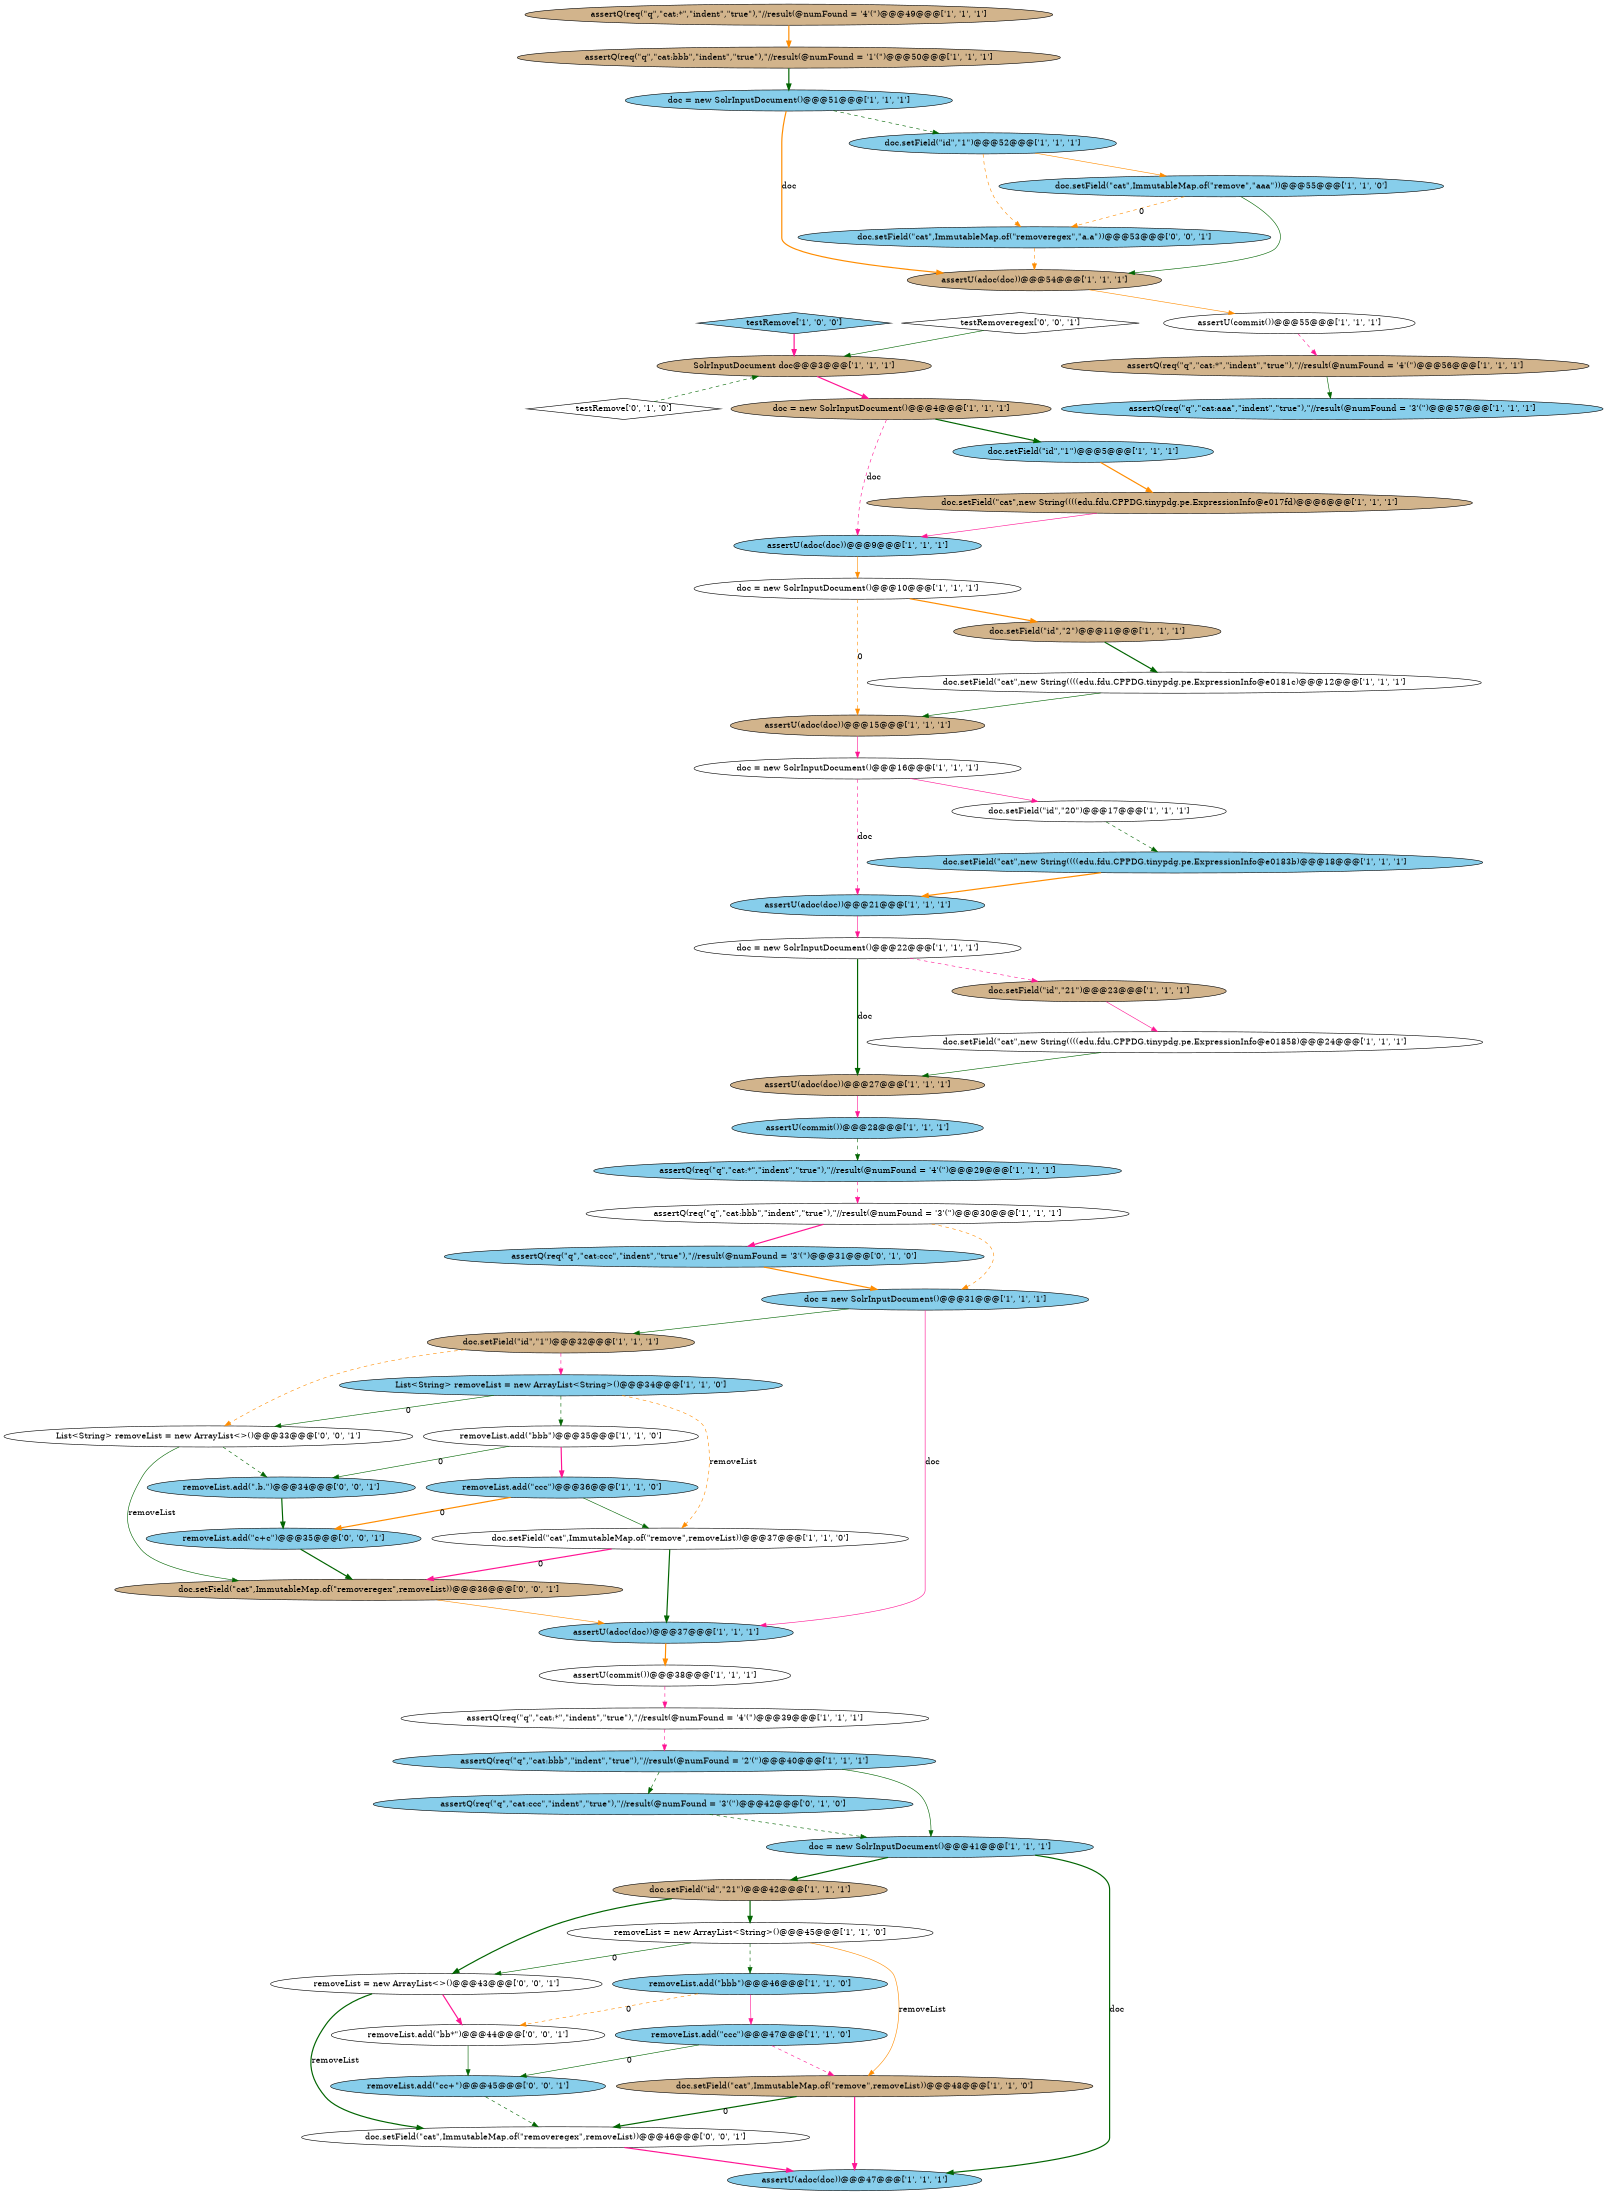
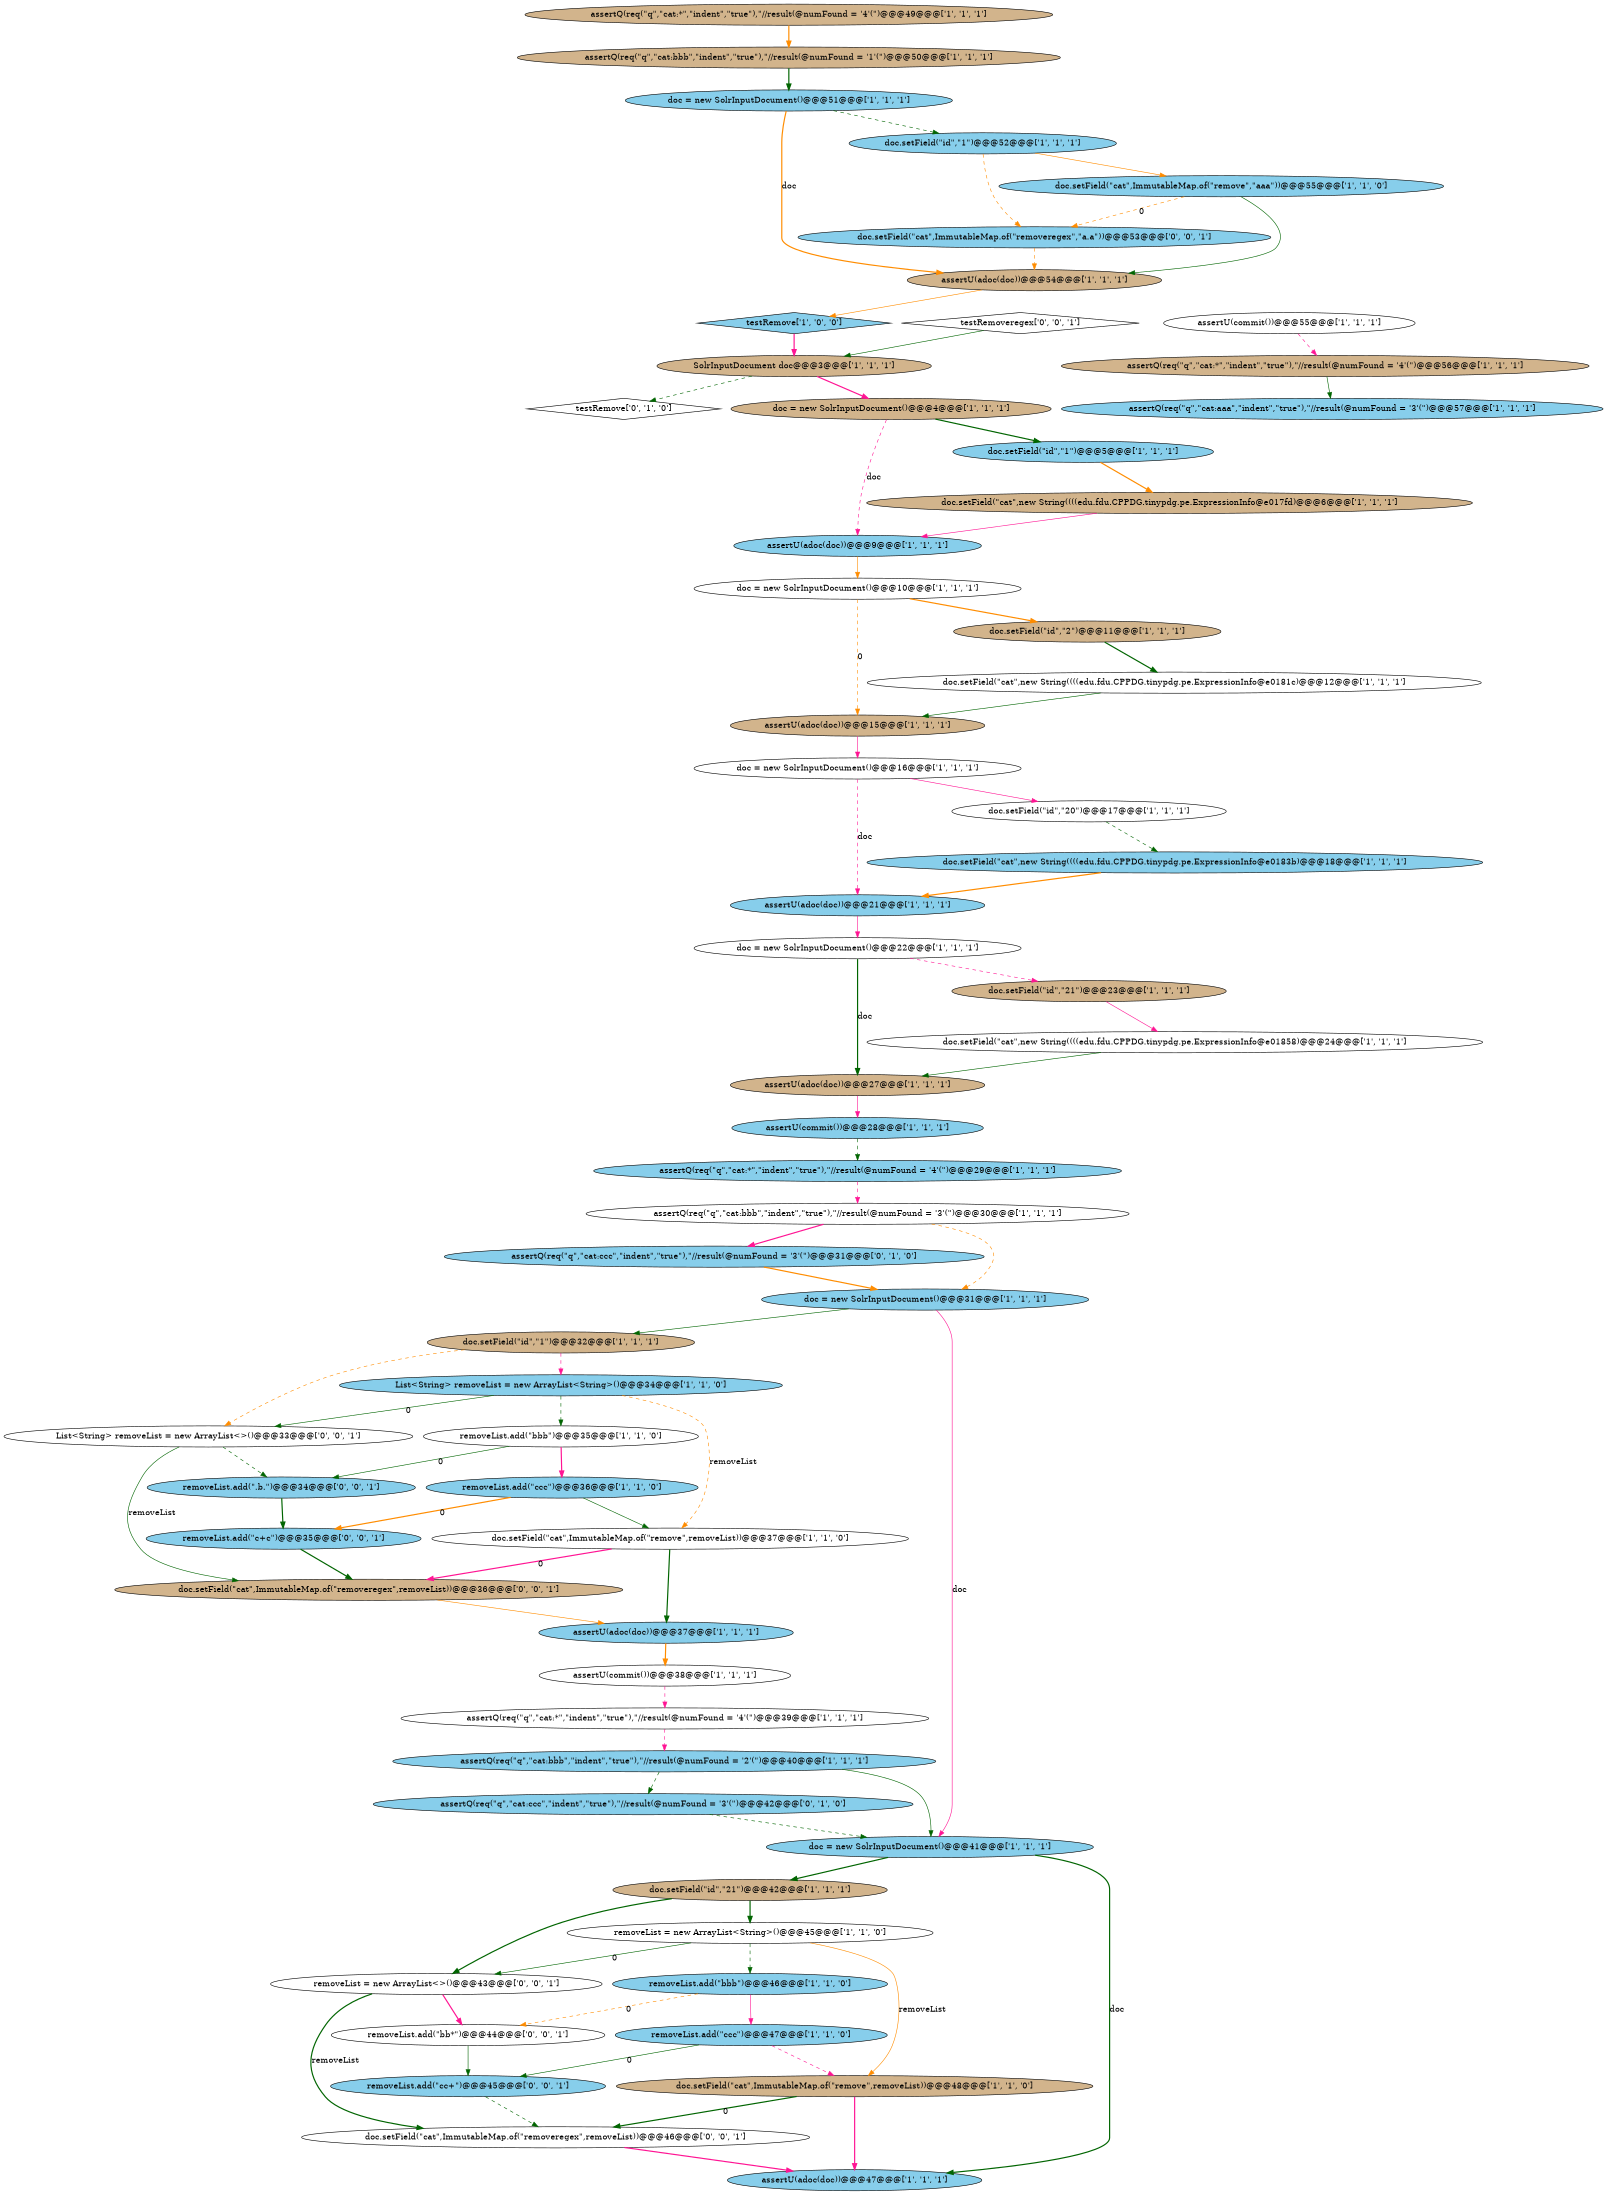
edge "assertU(adoc(doc))@@@54@@@['1', '1', '1']" -> "assertU(commit())@@@55@@@['1', '1', '1']": now "assertU(adoc(doc))@@@54@@@['1', '1', '1']" -> "testRemove['1', '0', '0']"
edge "testRemove['0', '1', '0']" -> "SolrInputDocument doc@@@3@@@['1', '1', '1']": reversed
edge "doc = new SolrInputDocument()@@@31@@@['1', '1', '1']" -> "assertU(adoc(doc))@@@37@@@['1', '1', '1']": now "doc = new SolrInputDocument()@@@31@@@['1', '1', '1']" -> "doc = new SolrInputDocument()@@@41@@@['1', '1', '1']"
